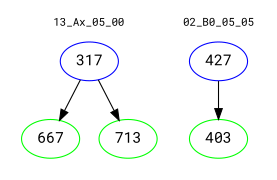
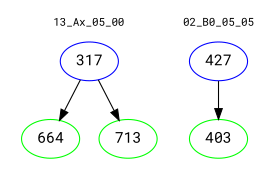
node "667": label "667" -> "664"
